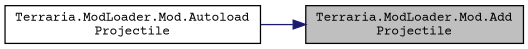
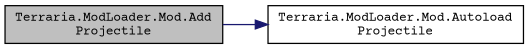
edge "Terraria.ModLoader.Mod.Autoload Projectile" -> "Terraria.ModLoader.Mod.Add Projectile": reversed
